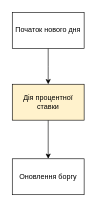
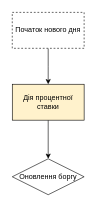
node "Початок нового дня": style solid -> dashed
node "Оновлення боргу": shape rectangle -> diamond
